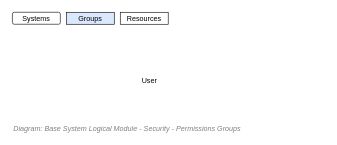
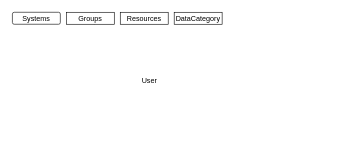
node "Groups": fillcolor #dae8fc -> #ffffff
node "DataCategory": added
node "Diagram: Base System Logical Module - Security - Permissions Groups": removed
